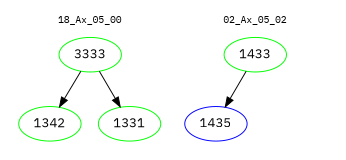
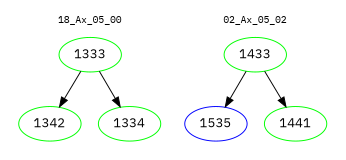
node "3333": label "3333" -> "1333"
node "1331": label "1331" -> "1334"
node "1435": label "1435" -> "1535"
node "1441": added
